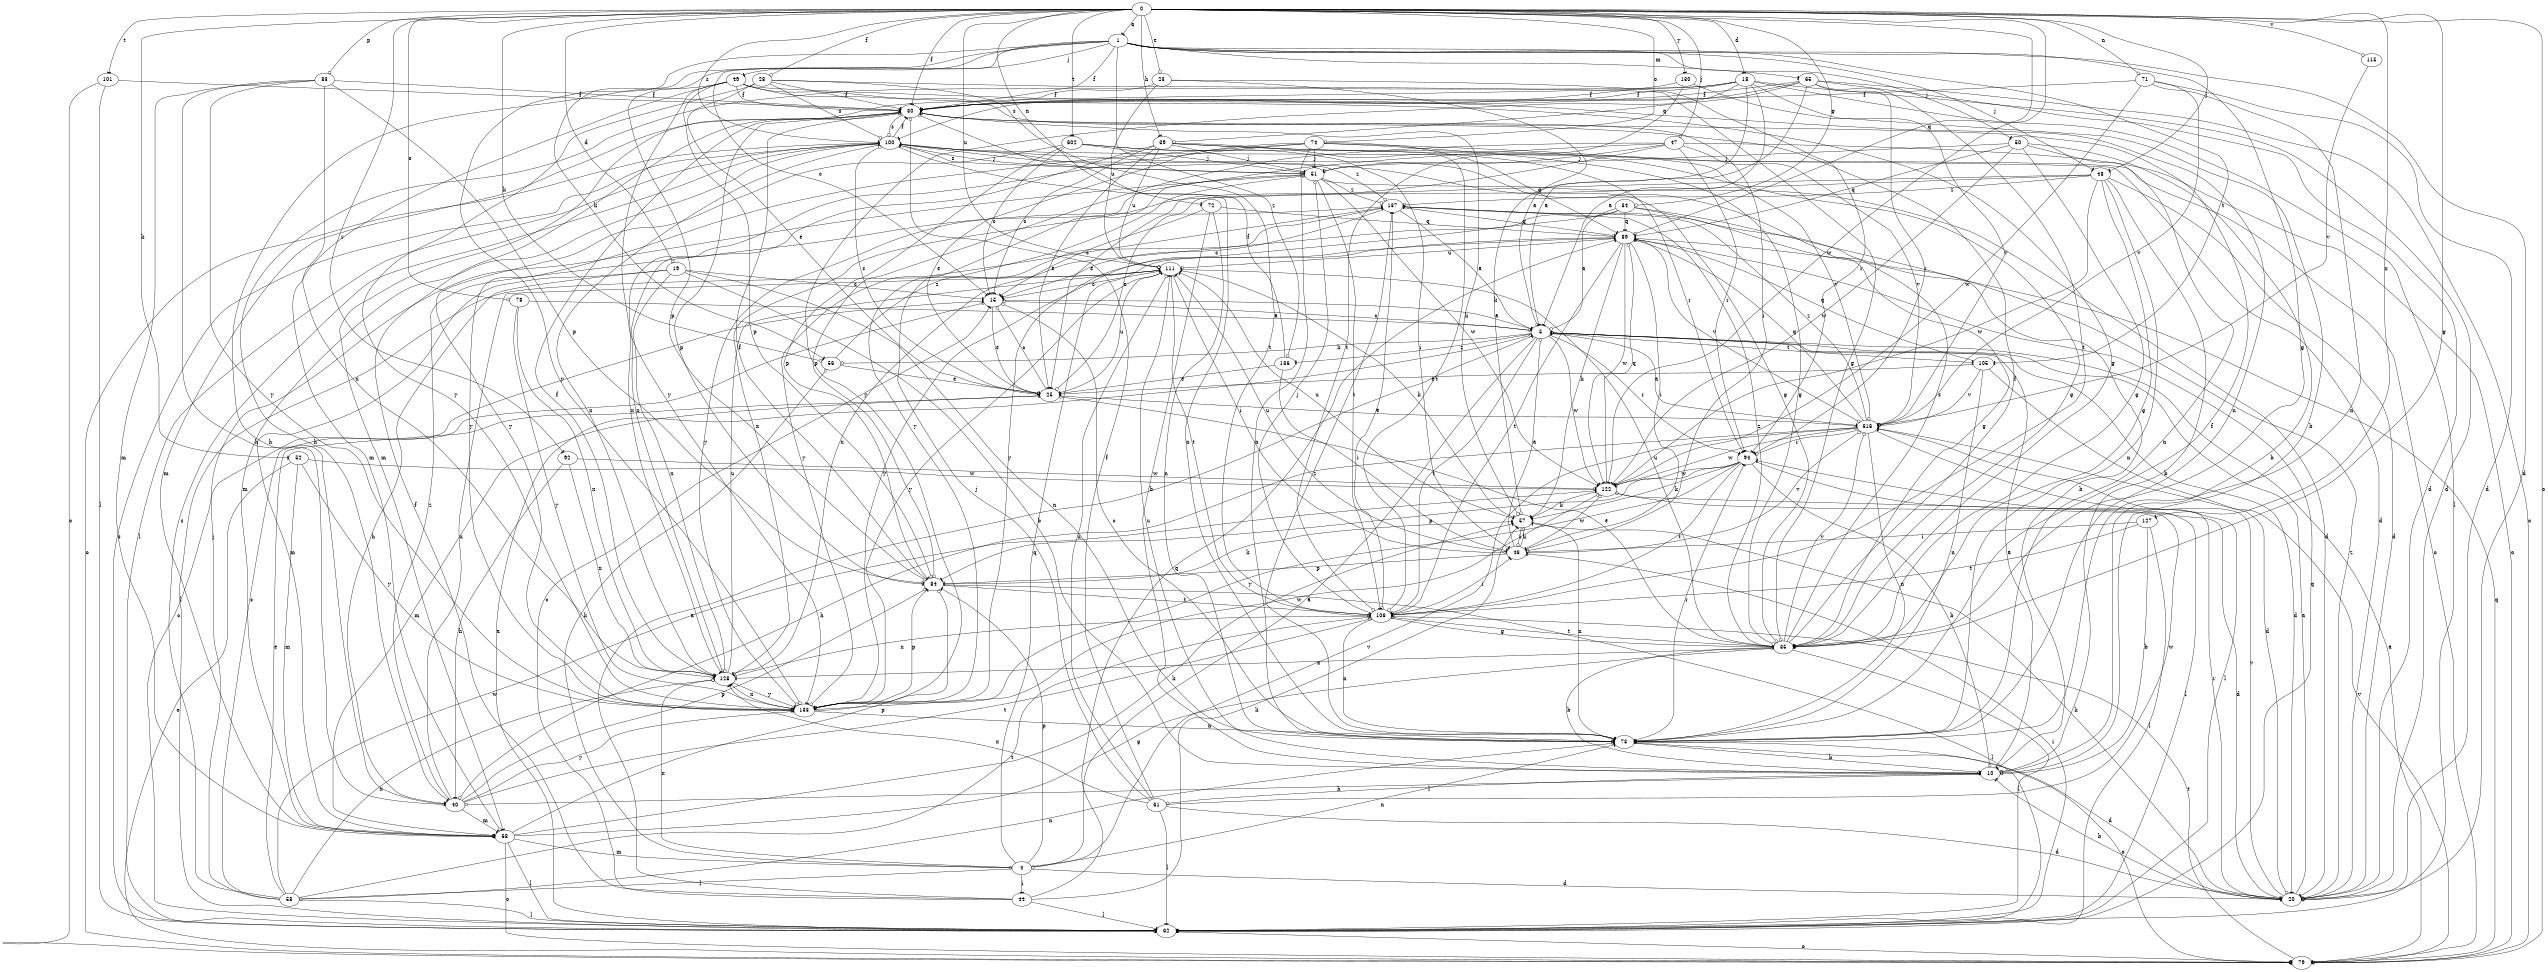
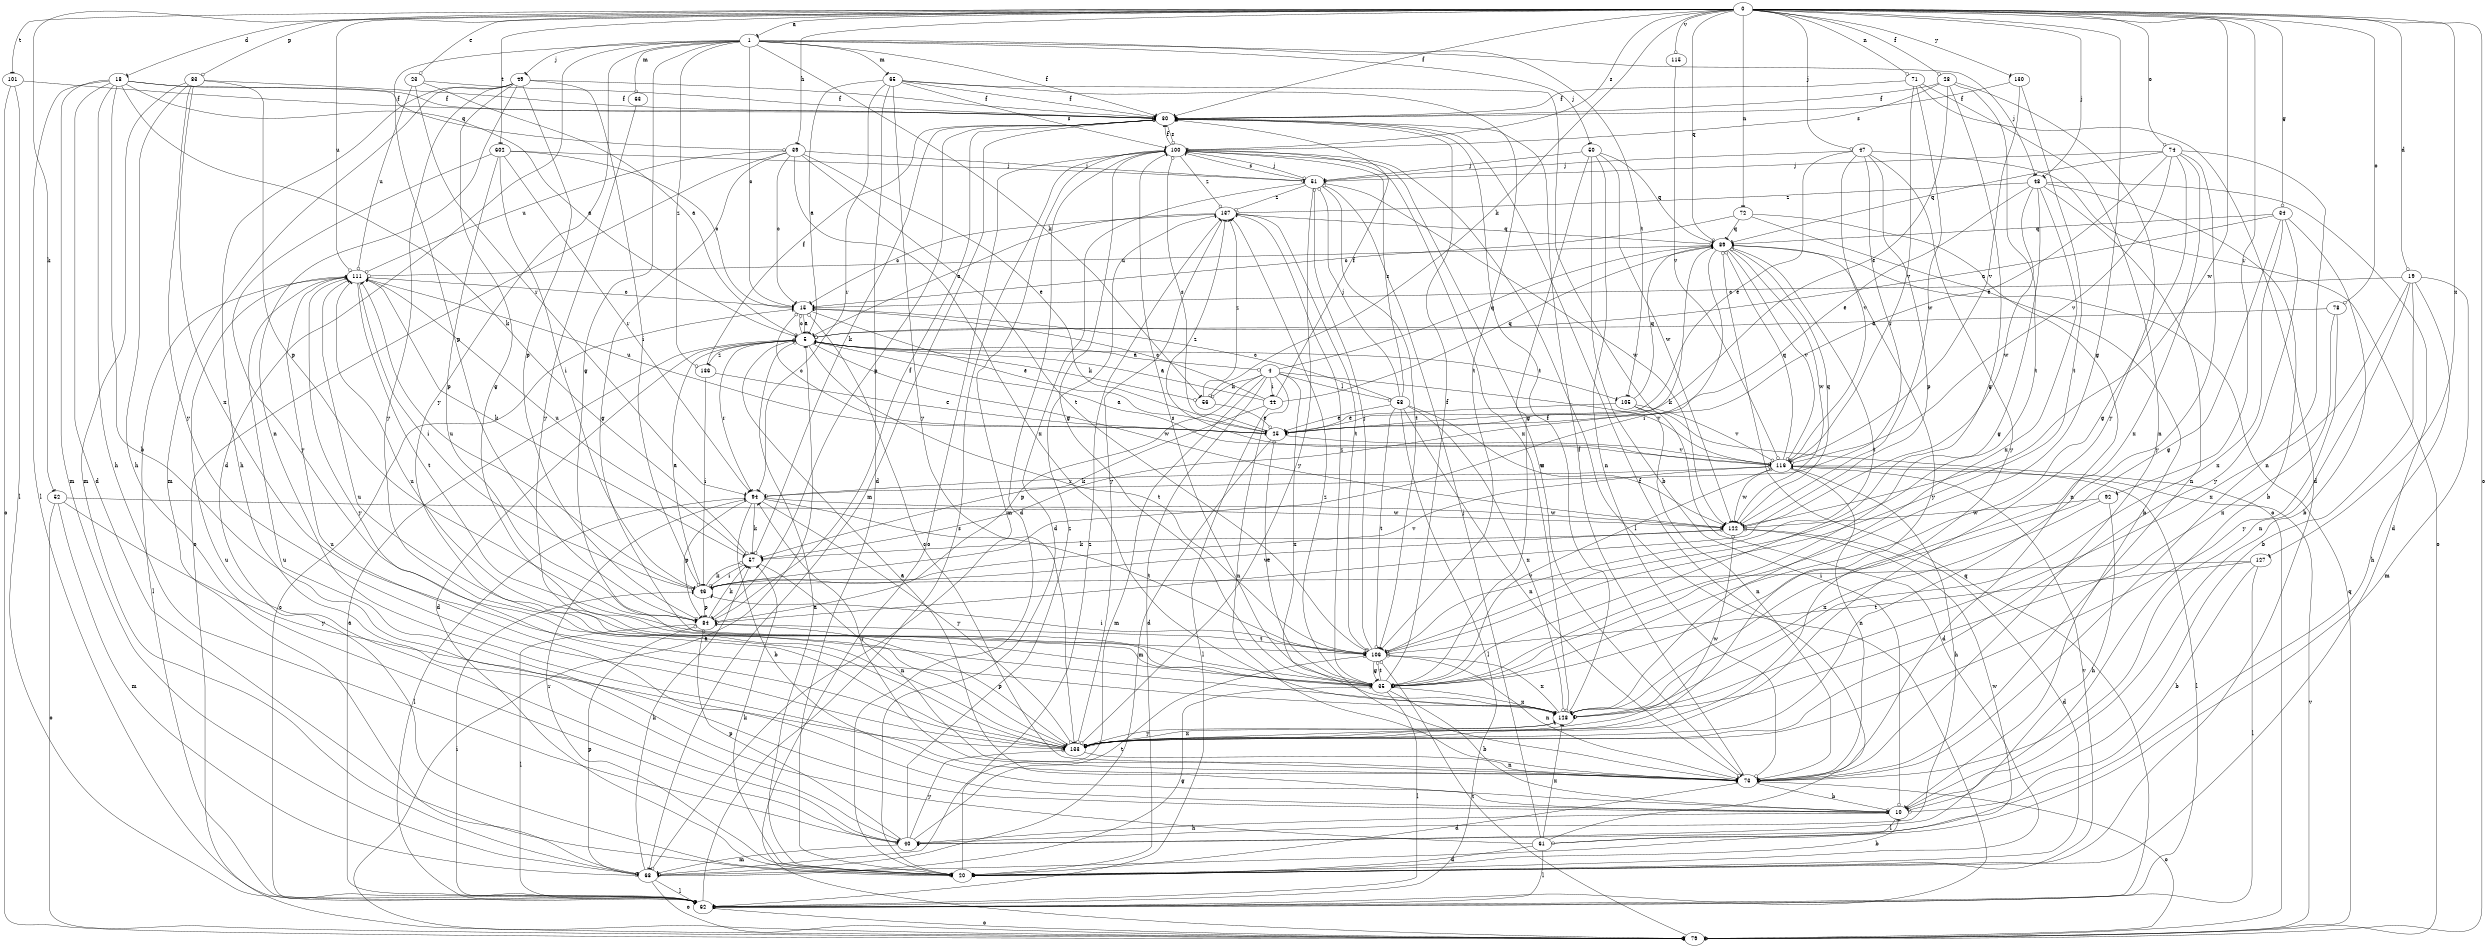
node "63": added
edge "83" -> "84": arrowhead odot -> tee
node "616": label "616" -> "116"
edge "68" -> "4": reversed
